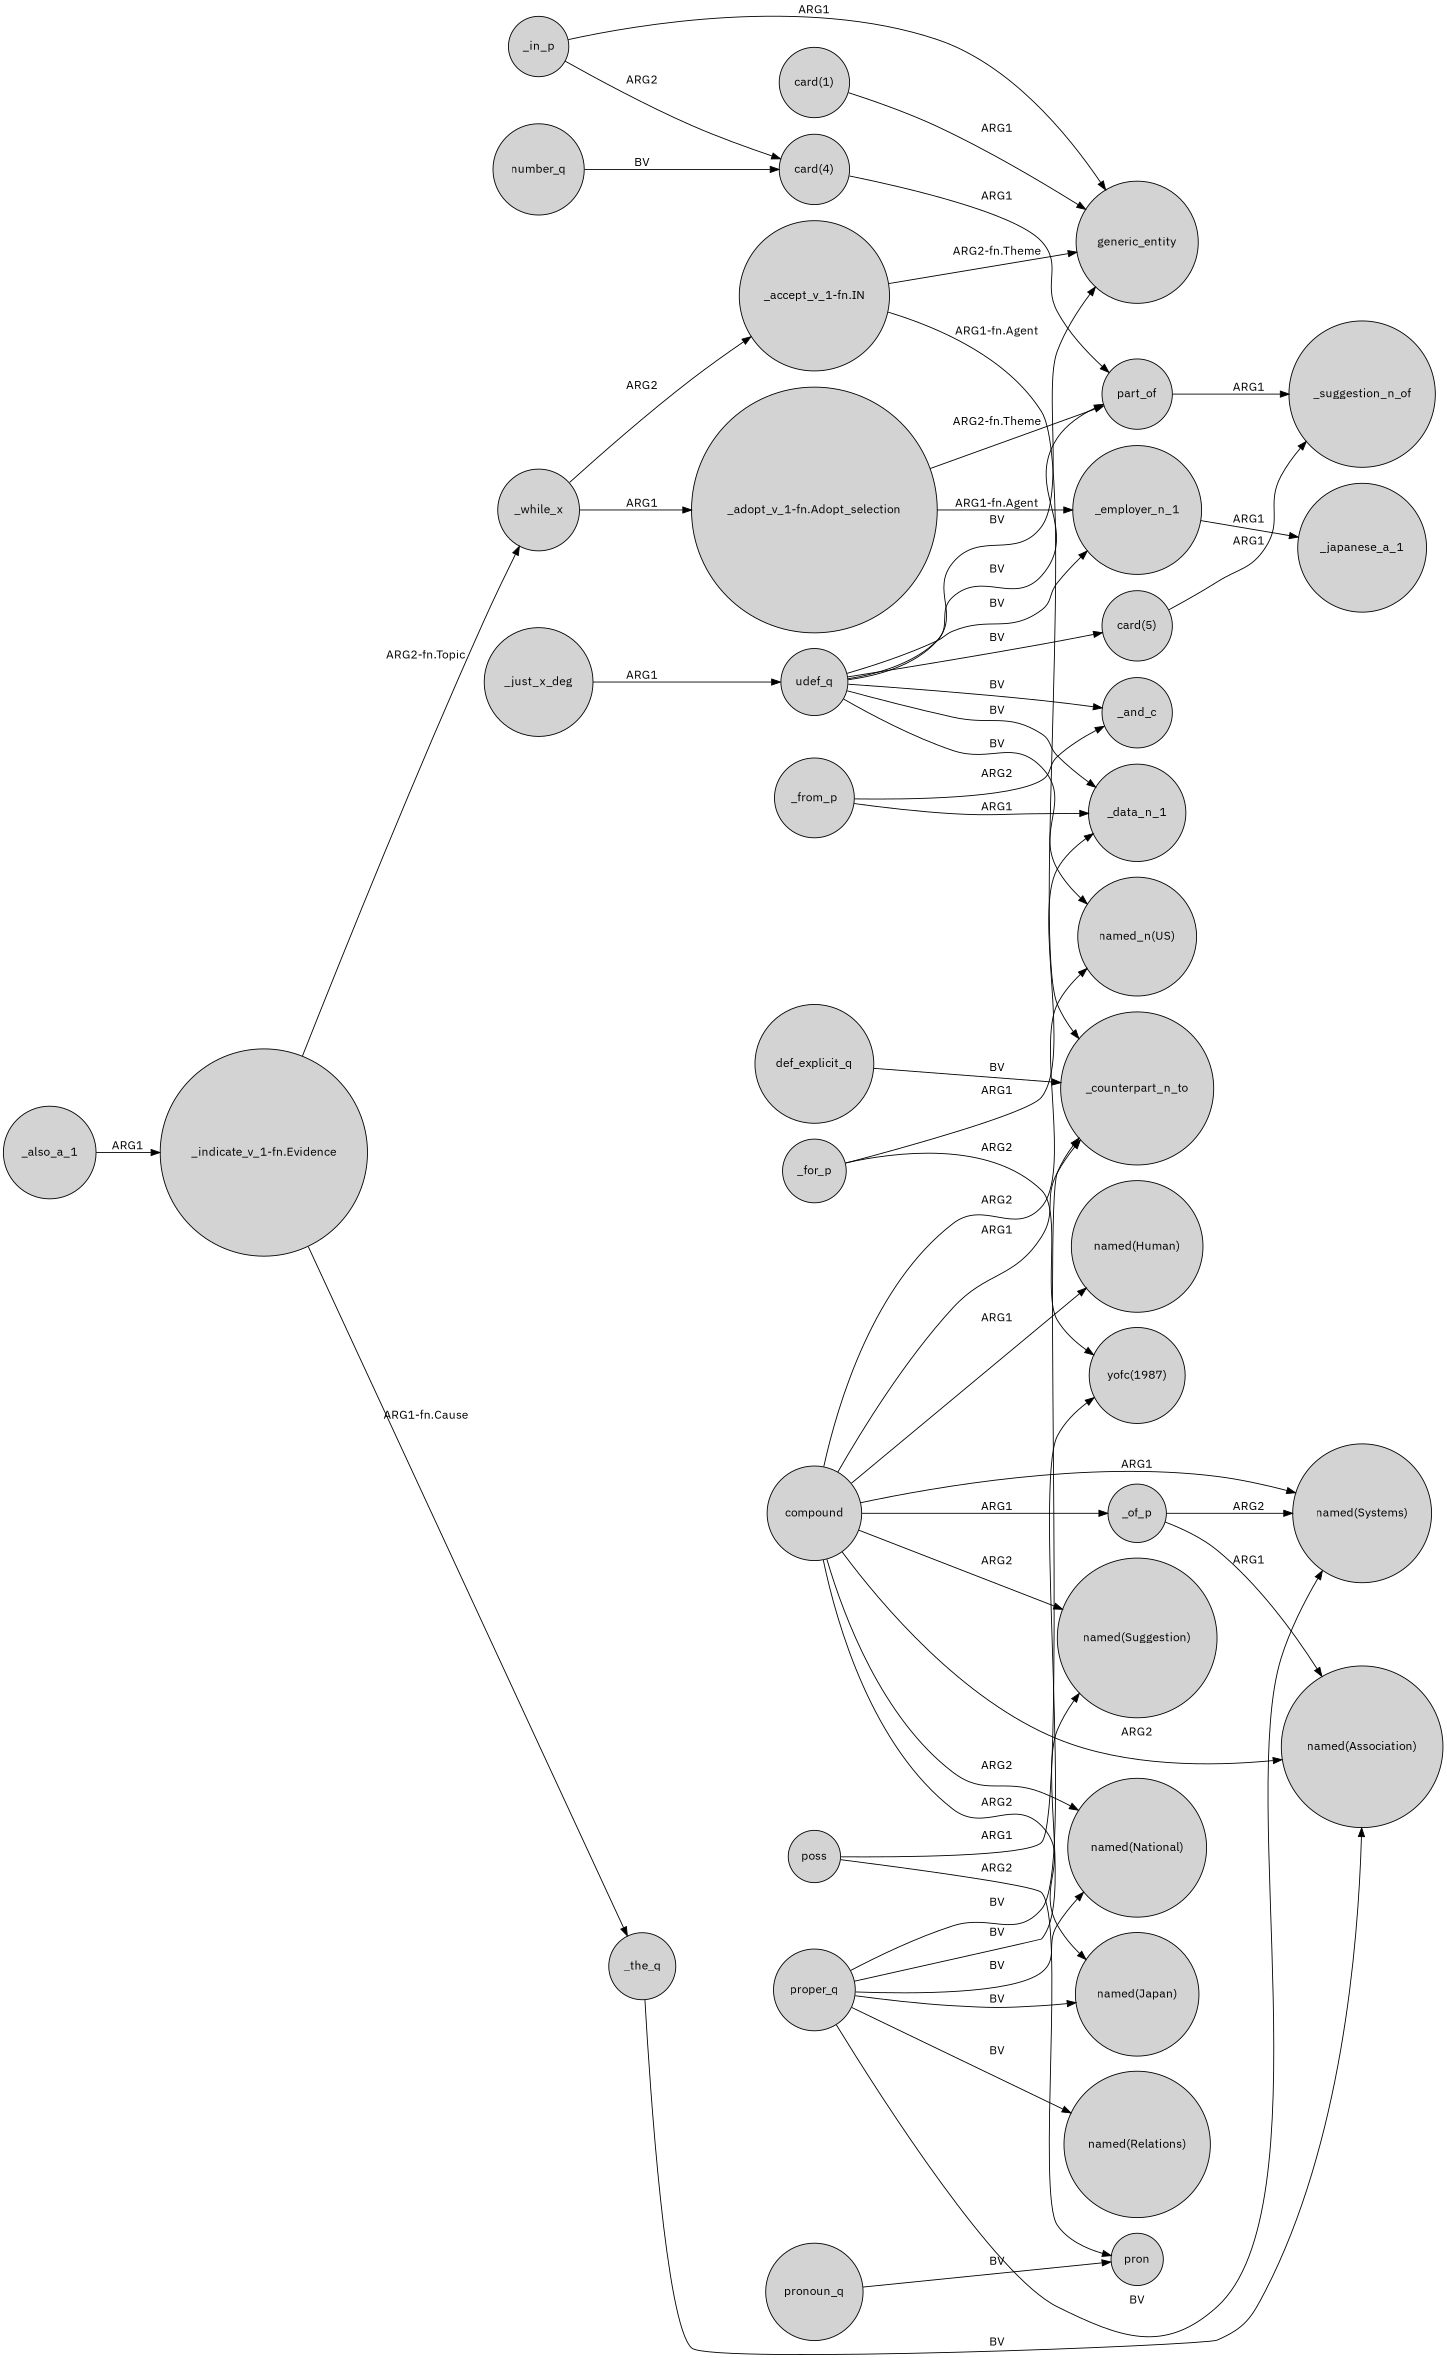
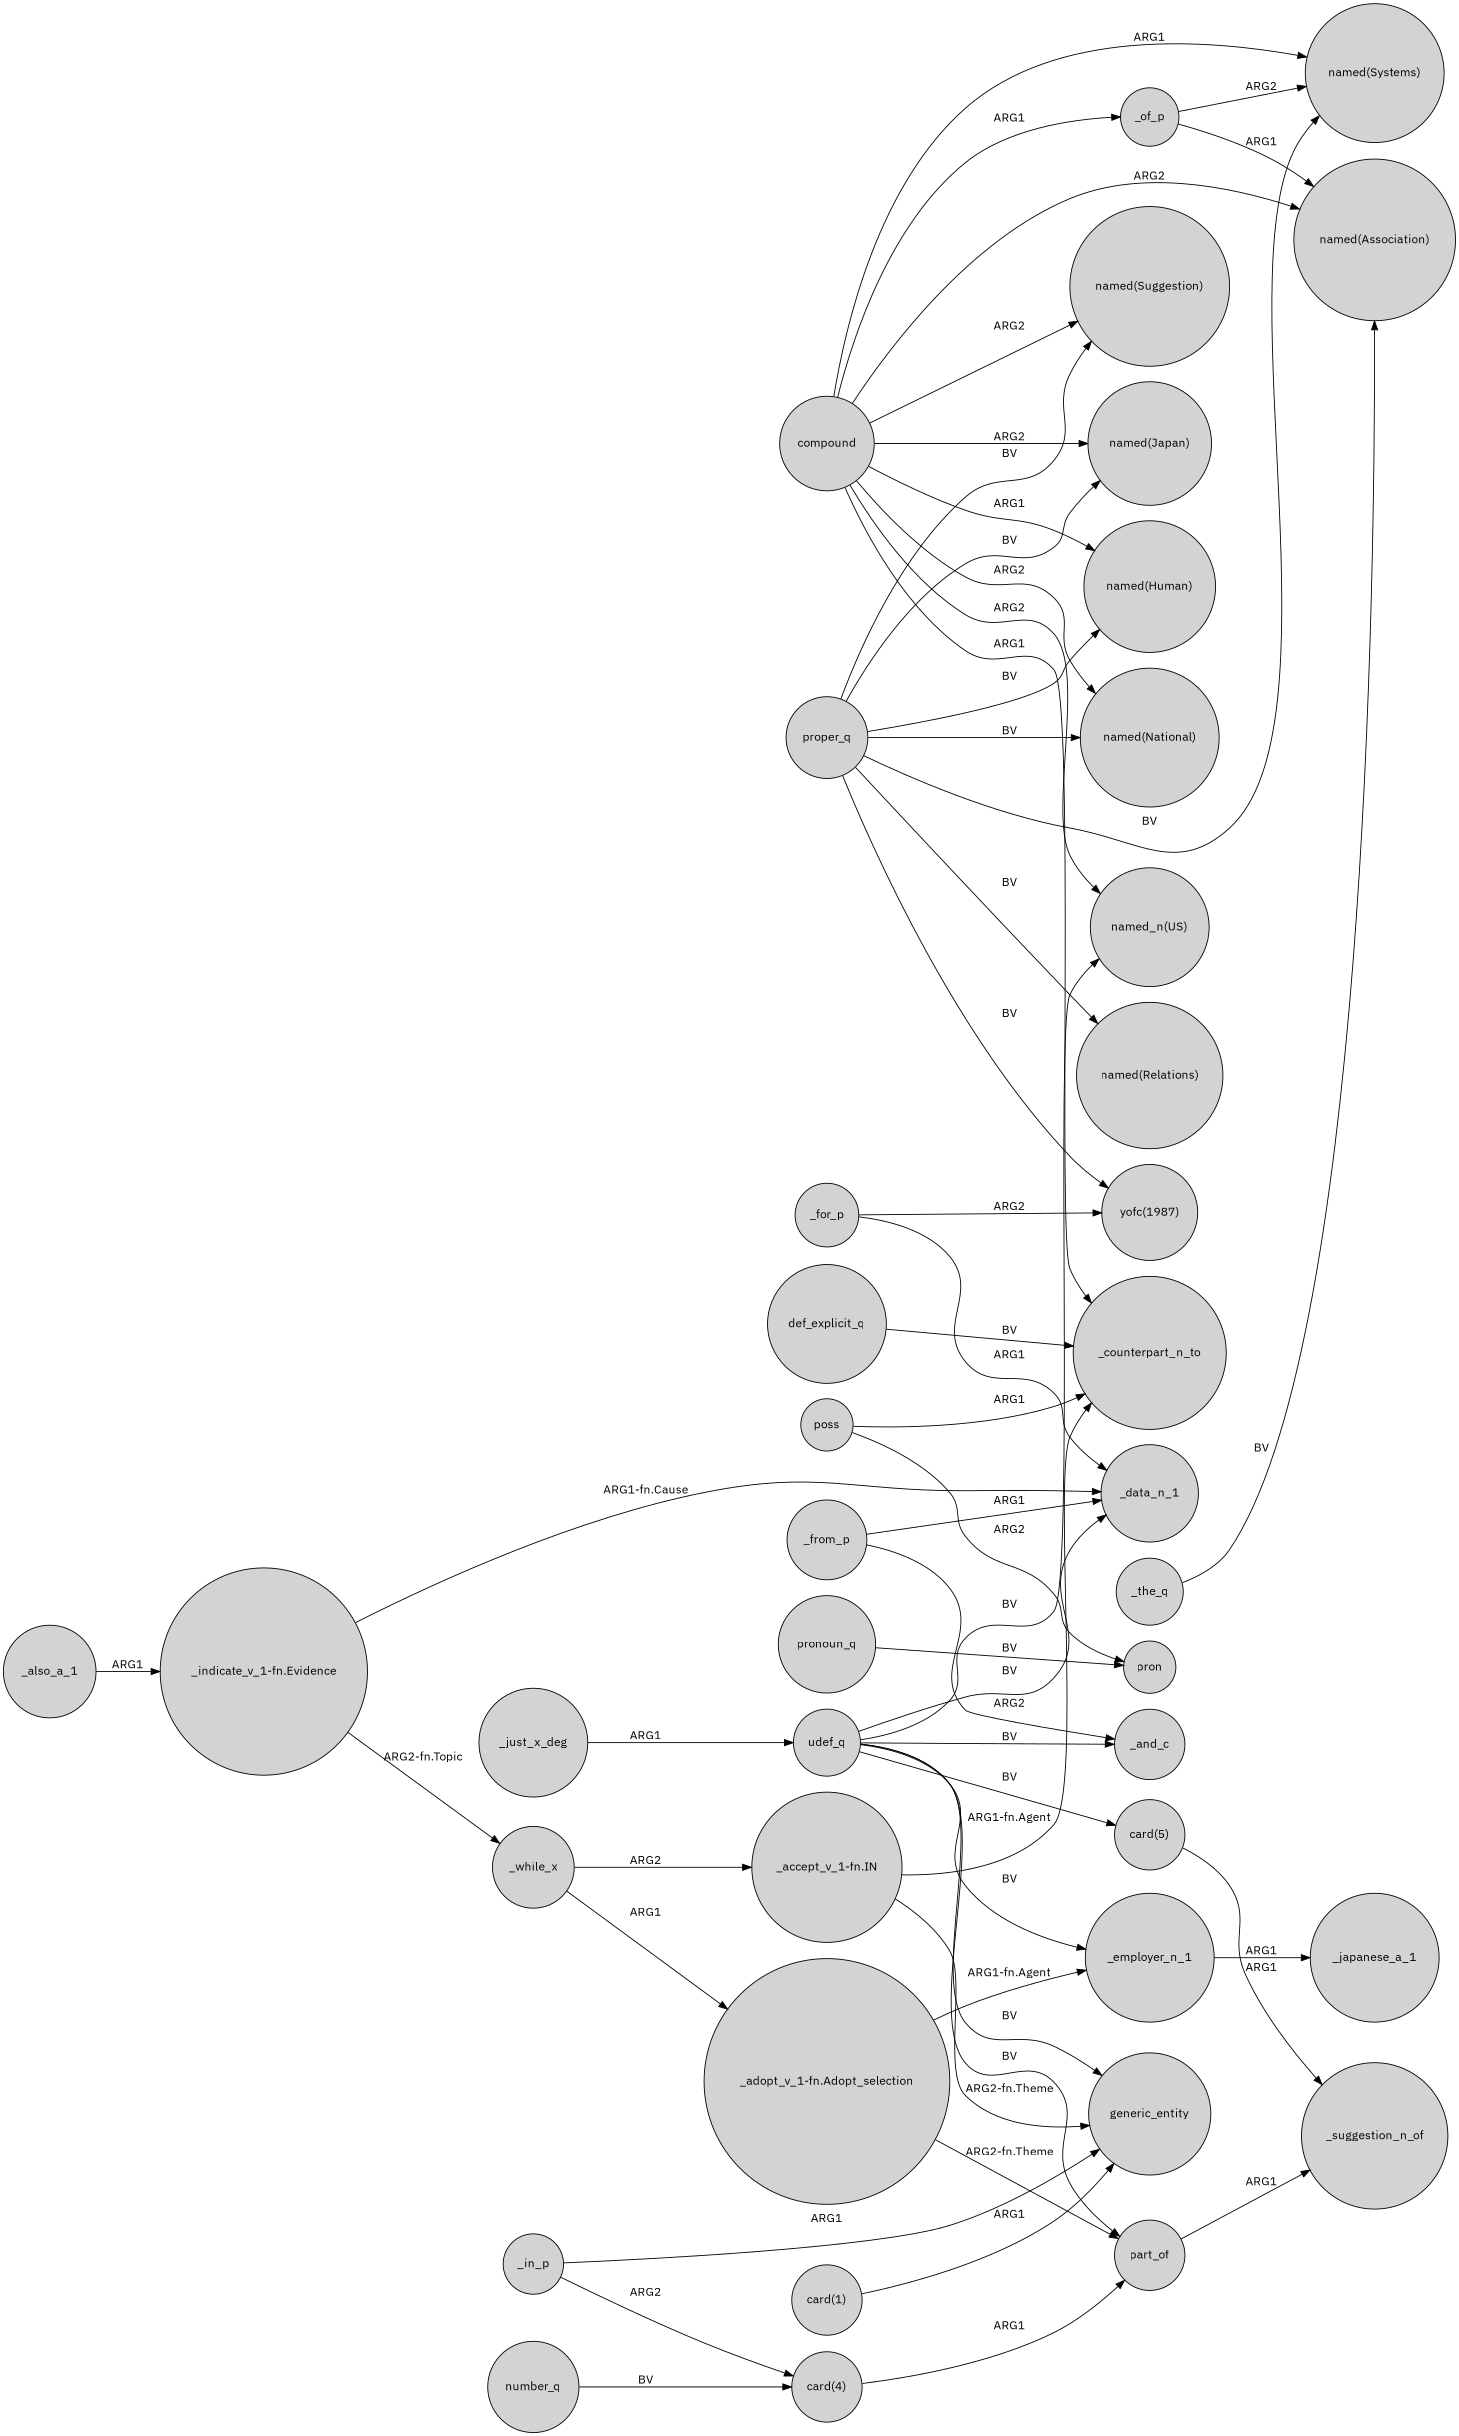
edge "proper_q" -> "named(Human)": added, label "BV"
edge "_indicate_v_1-fn.Evidence" -> "_the_q": now "_indicate_v_1-fn.Evidence" -> "_data_n_1"
